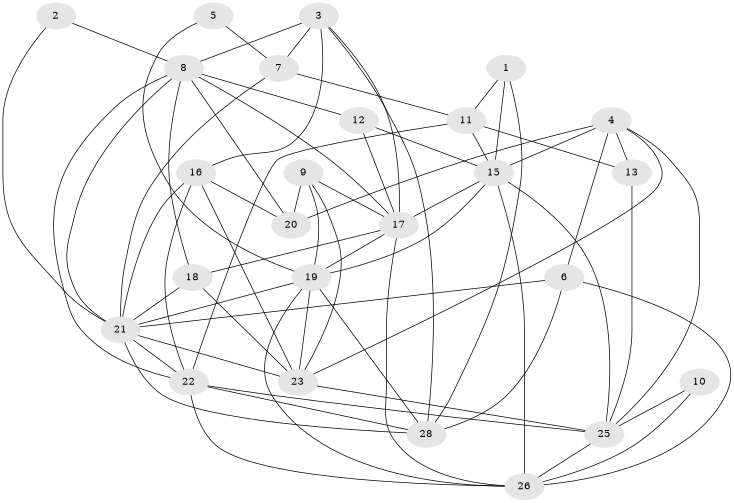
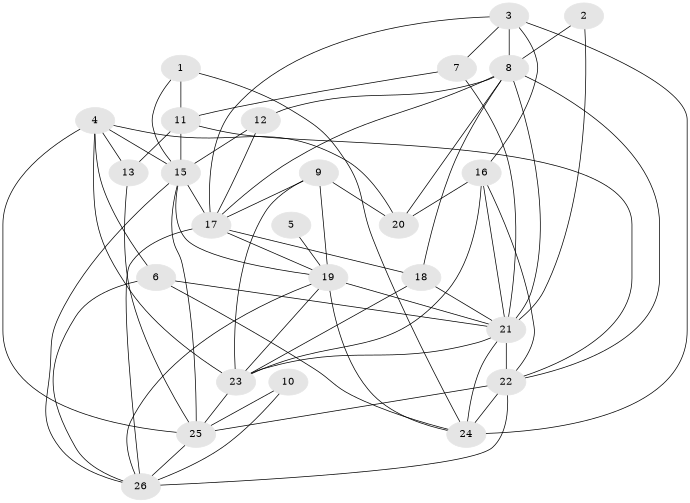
edge "5" -- "7": removed
node "28": label "28" -> "24"
